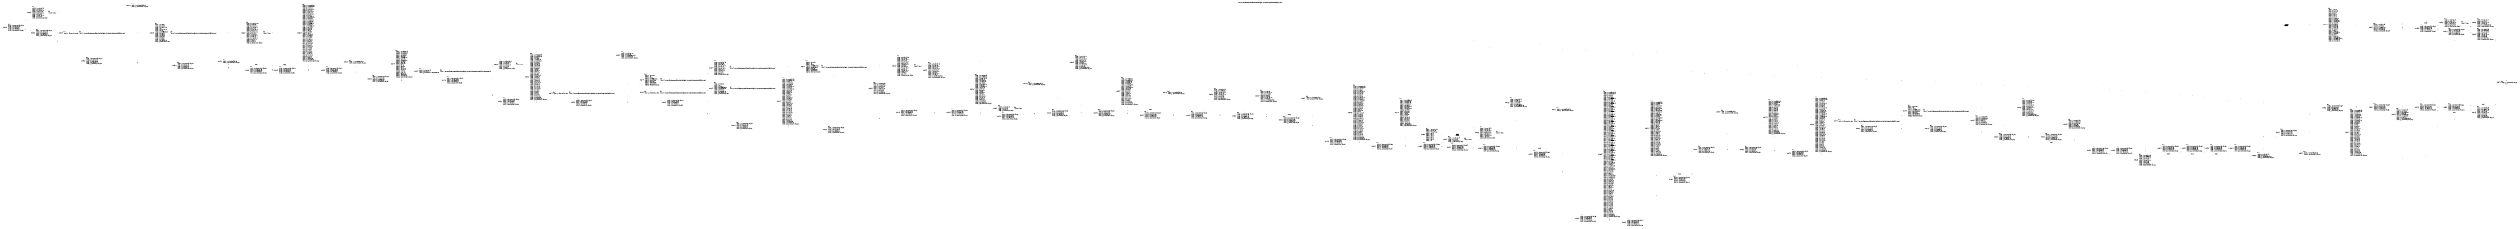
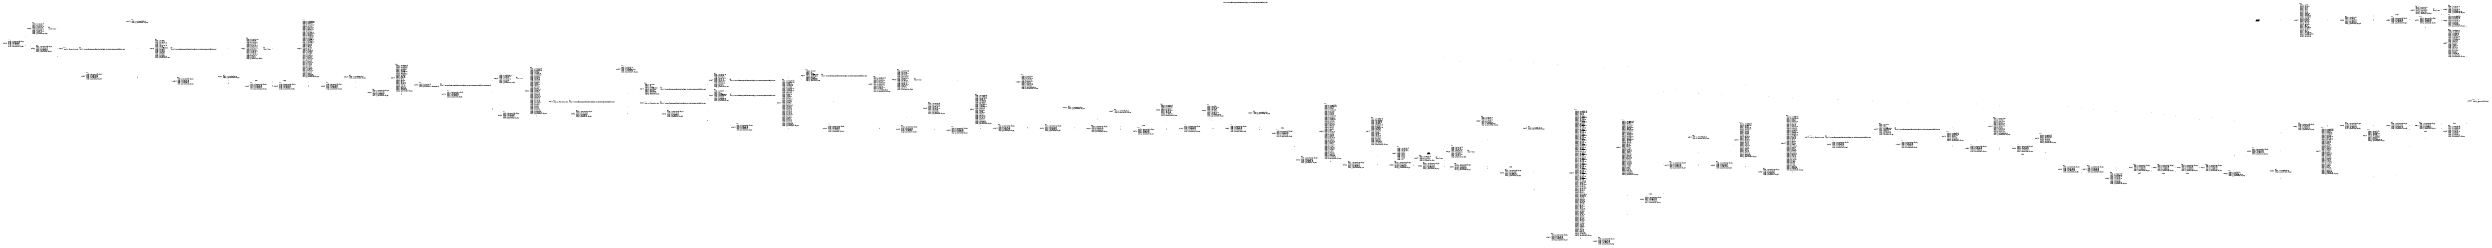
node "0x402ceb [15]": removed
